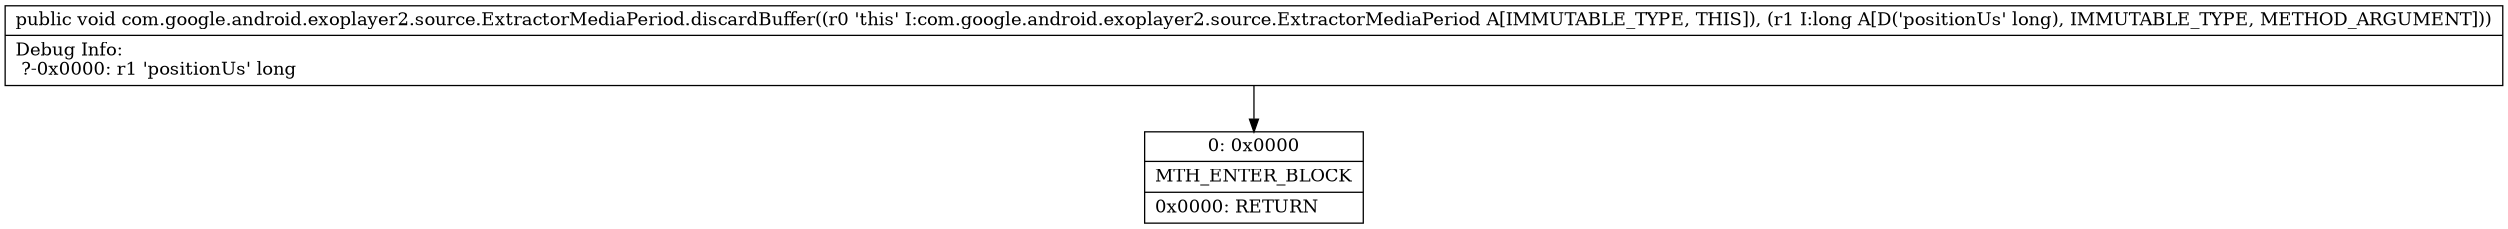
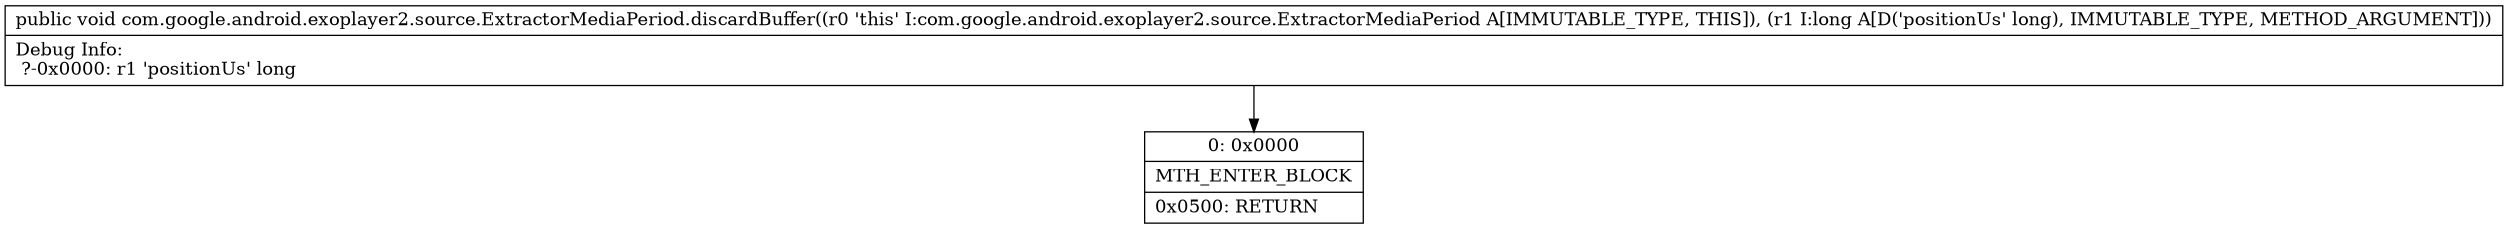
node "0: 0x0000": text "0x0000: RETURN" -> "0x0500: RETURN"
